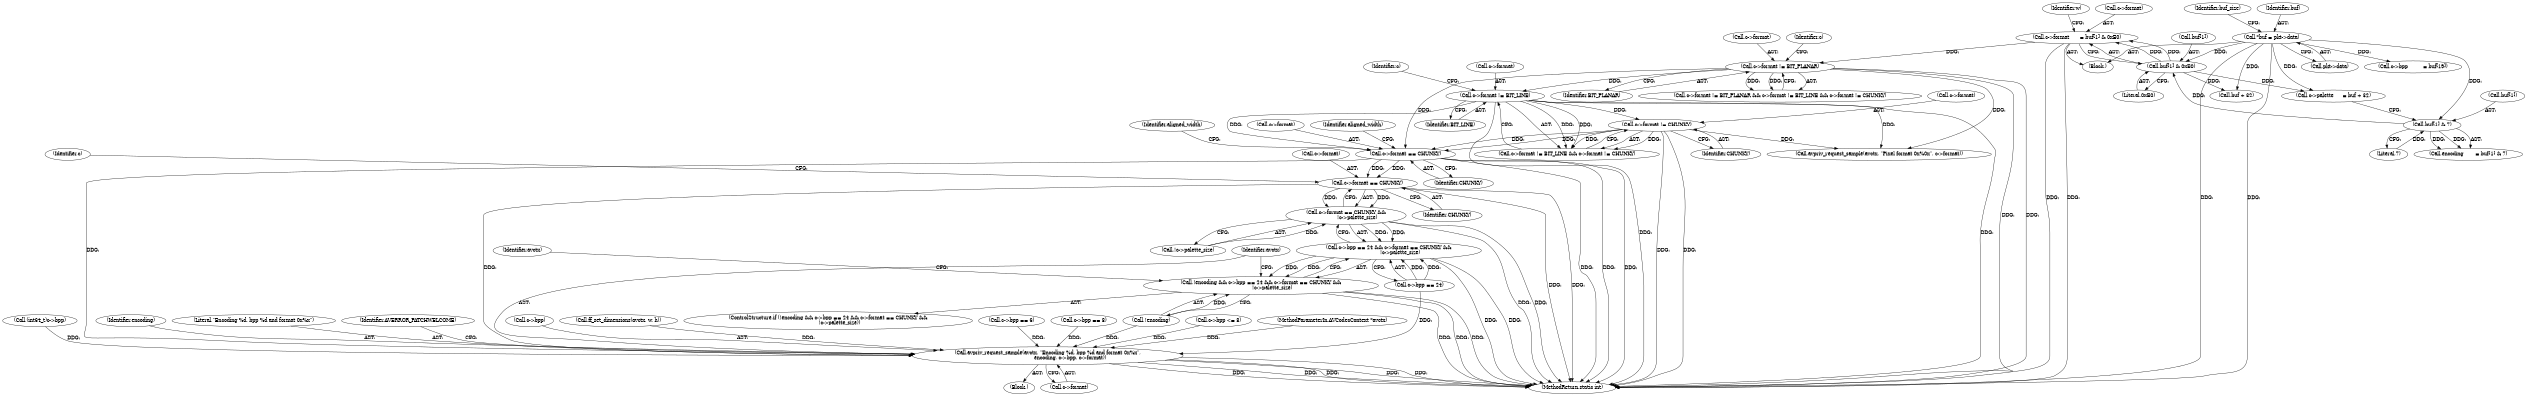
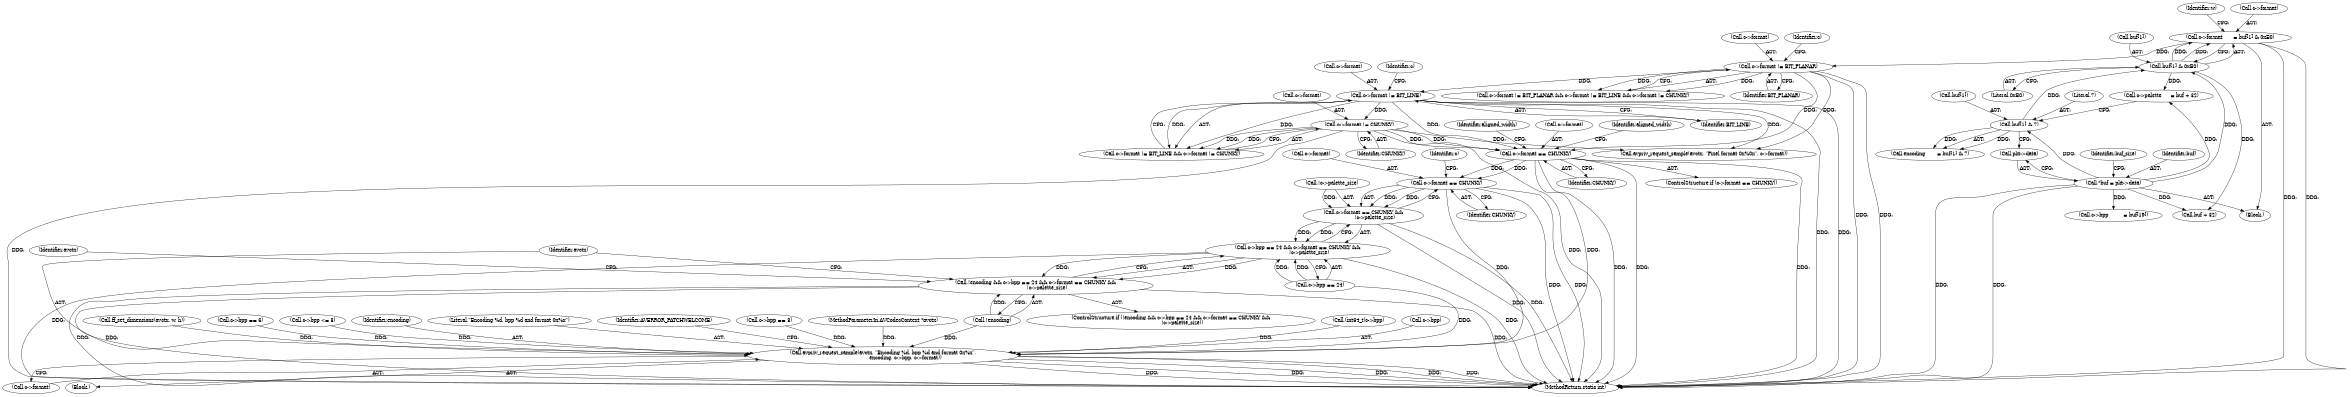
edge "(Call,buf[1] & 7)" -> "(Literal,7)": now "(Call,buf[1] & 7)" -> "(Call,pkt->data)"
edge "(Literal,7)" -> "(Call,buf[1] & 7)": label "DDG: " -> "AST: "
node "(ControlStructure,if (c->format == CHUNKY))": added
edge "(Call,c->format == CHUNKY && !c->palette_size)" -> "(Call,!c->palette_size)": removed, label "CFG:"
